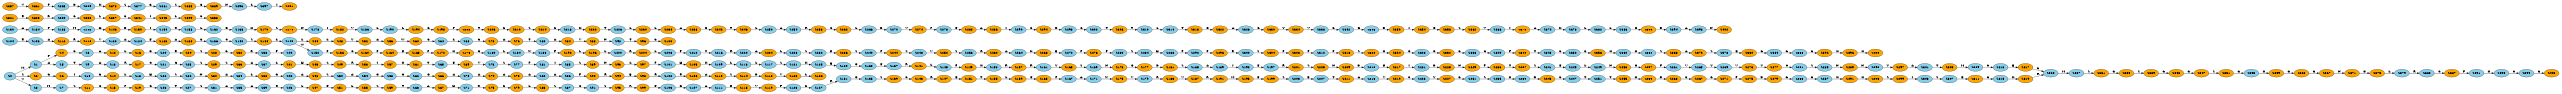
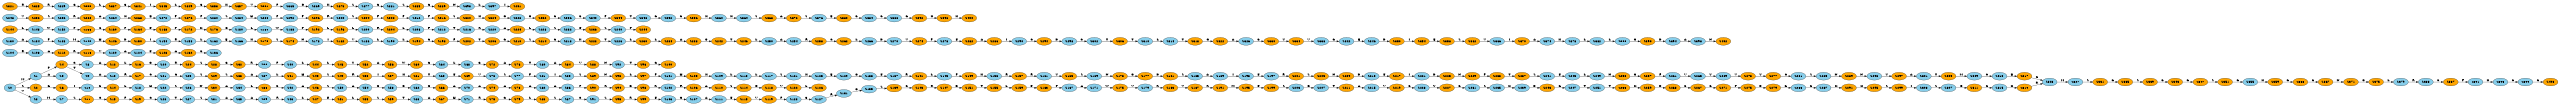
edge "S353" -> "S357": added, label "K"
node "S140": removed
edge "S148" -> "S44": now "S40" -> "S44"
edge "S244" -> "S248": removed, label "S"
edge "S5" -> "S9": now "S4" -> "S9"
